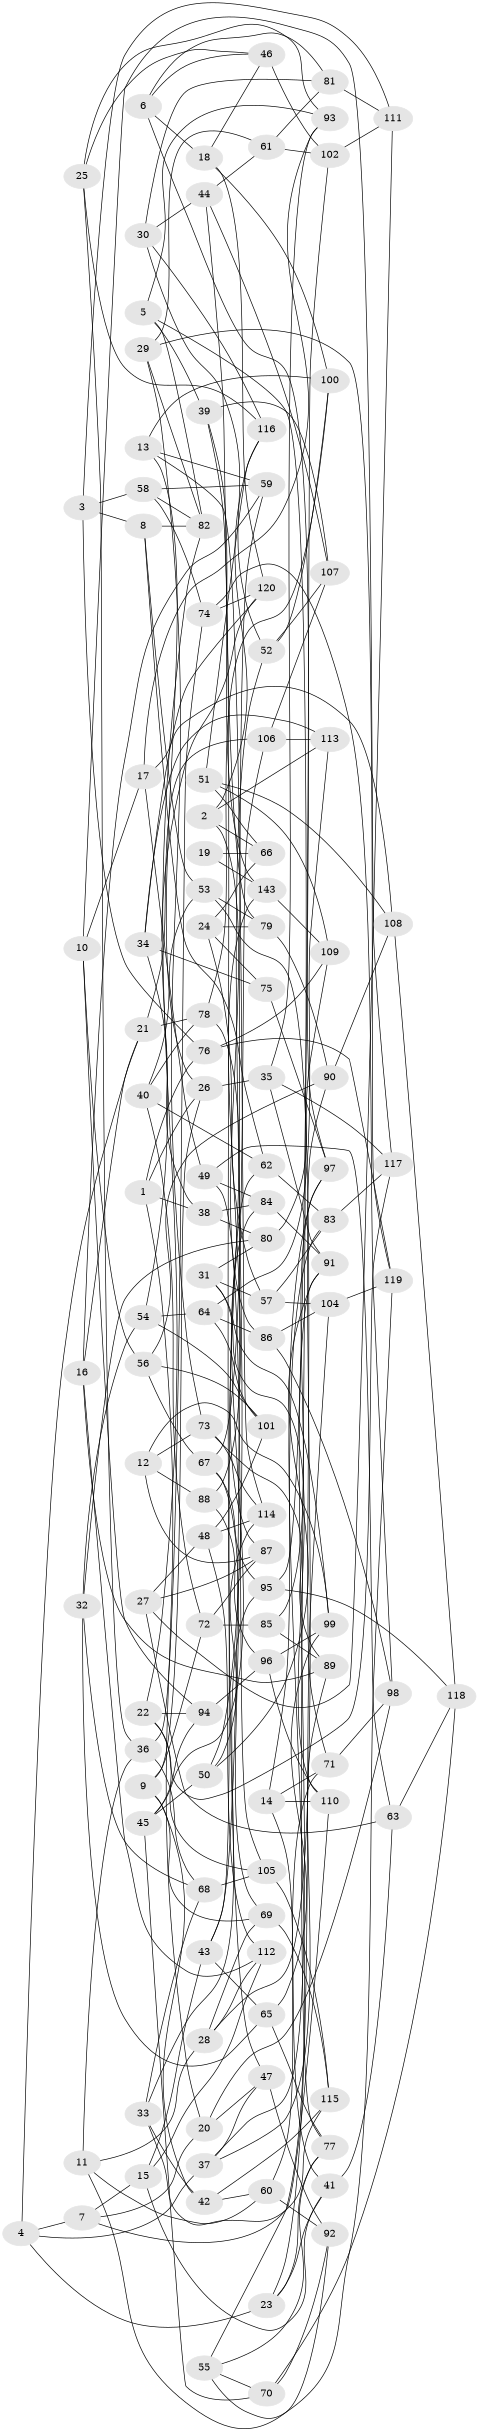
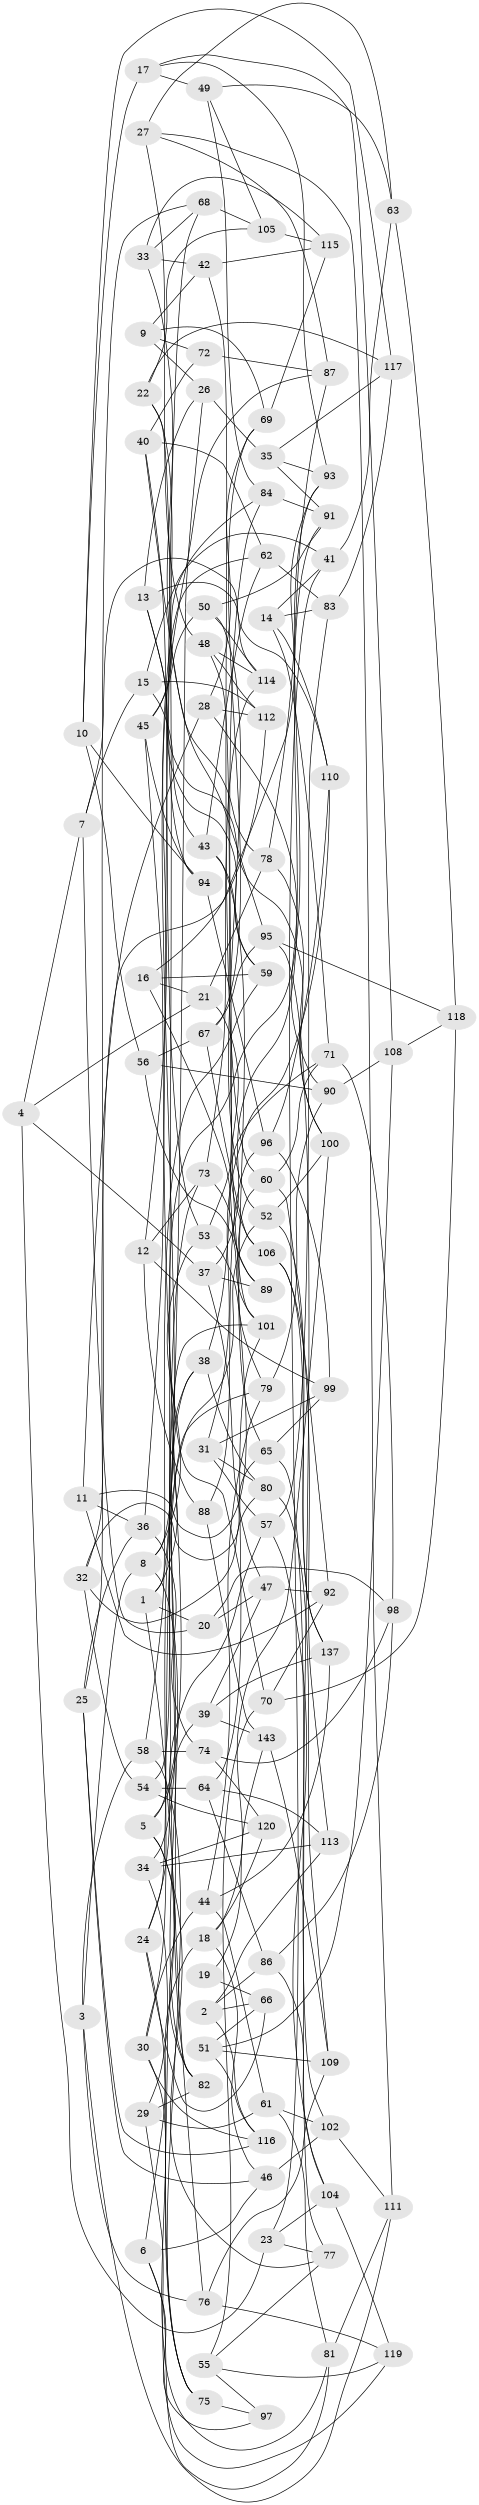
edge "58" -- "82": now "58" -- "75"
node "107": label "107" -> "137"
node "85": removed
